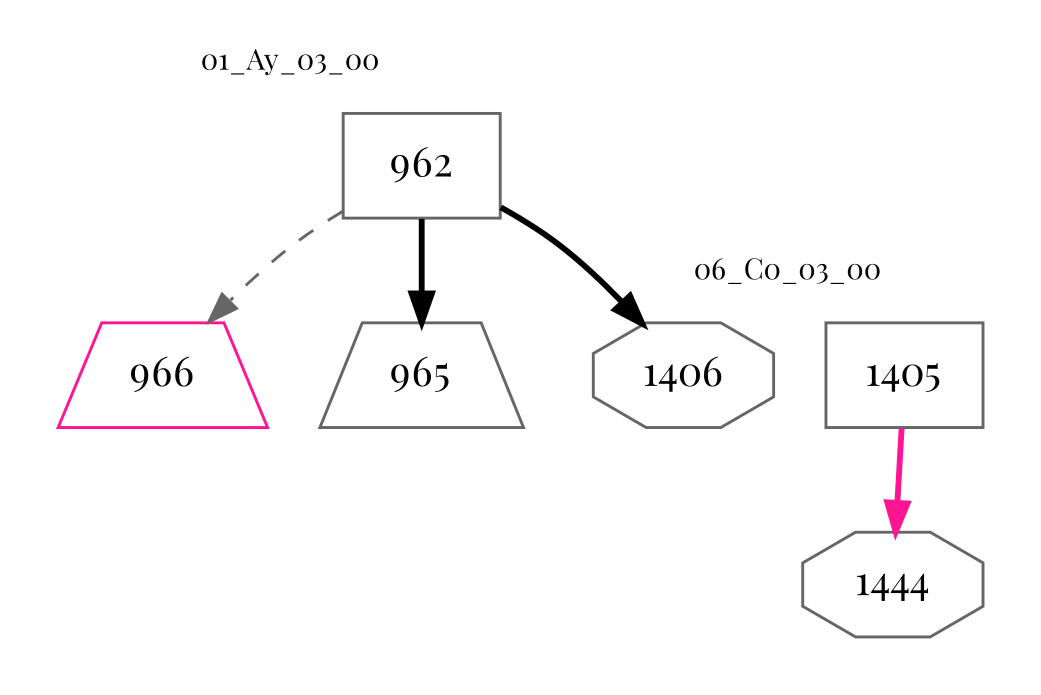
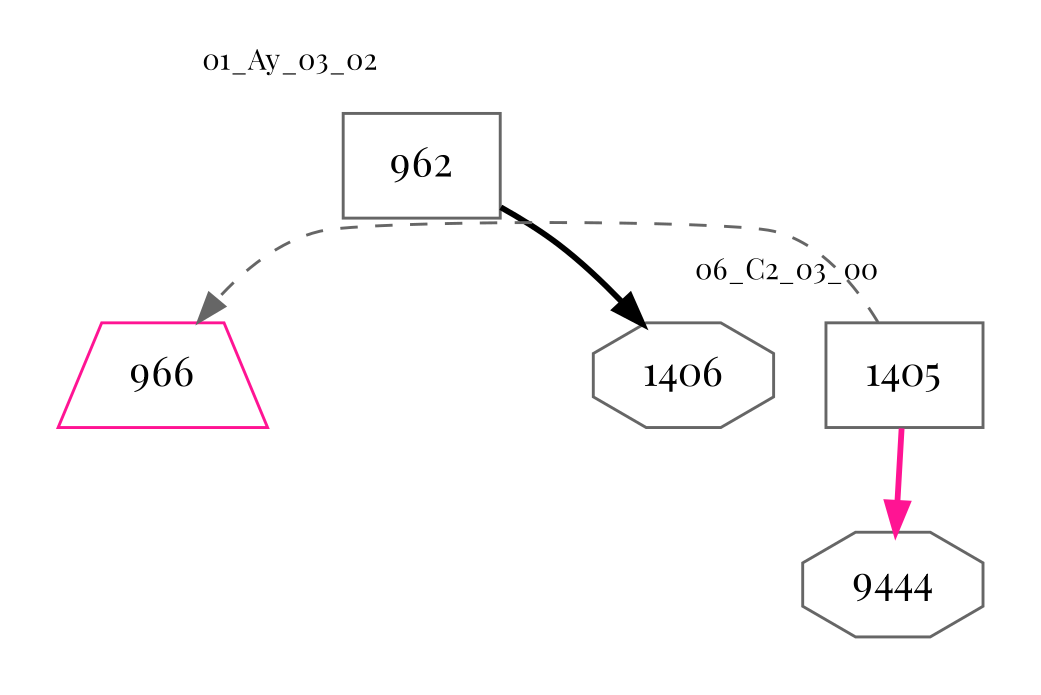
cluster "01_Ay_03_00": label "01_Ay_03_00" -> "01_Ay_03_02"
edge "962" -> "966": now "1405" -> "966"
cluster "06_C0_03_00": label "06_C0_03_00" -> "06_C2_03_00"
node "965": removed
node "1444": label "1444" -> "9444"
